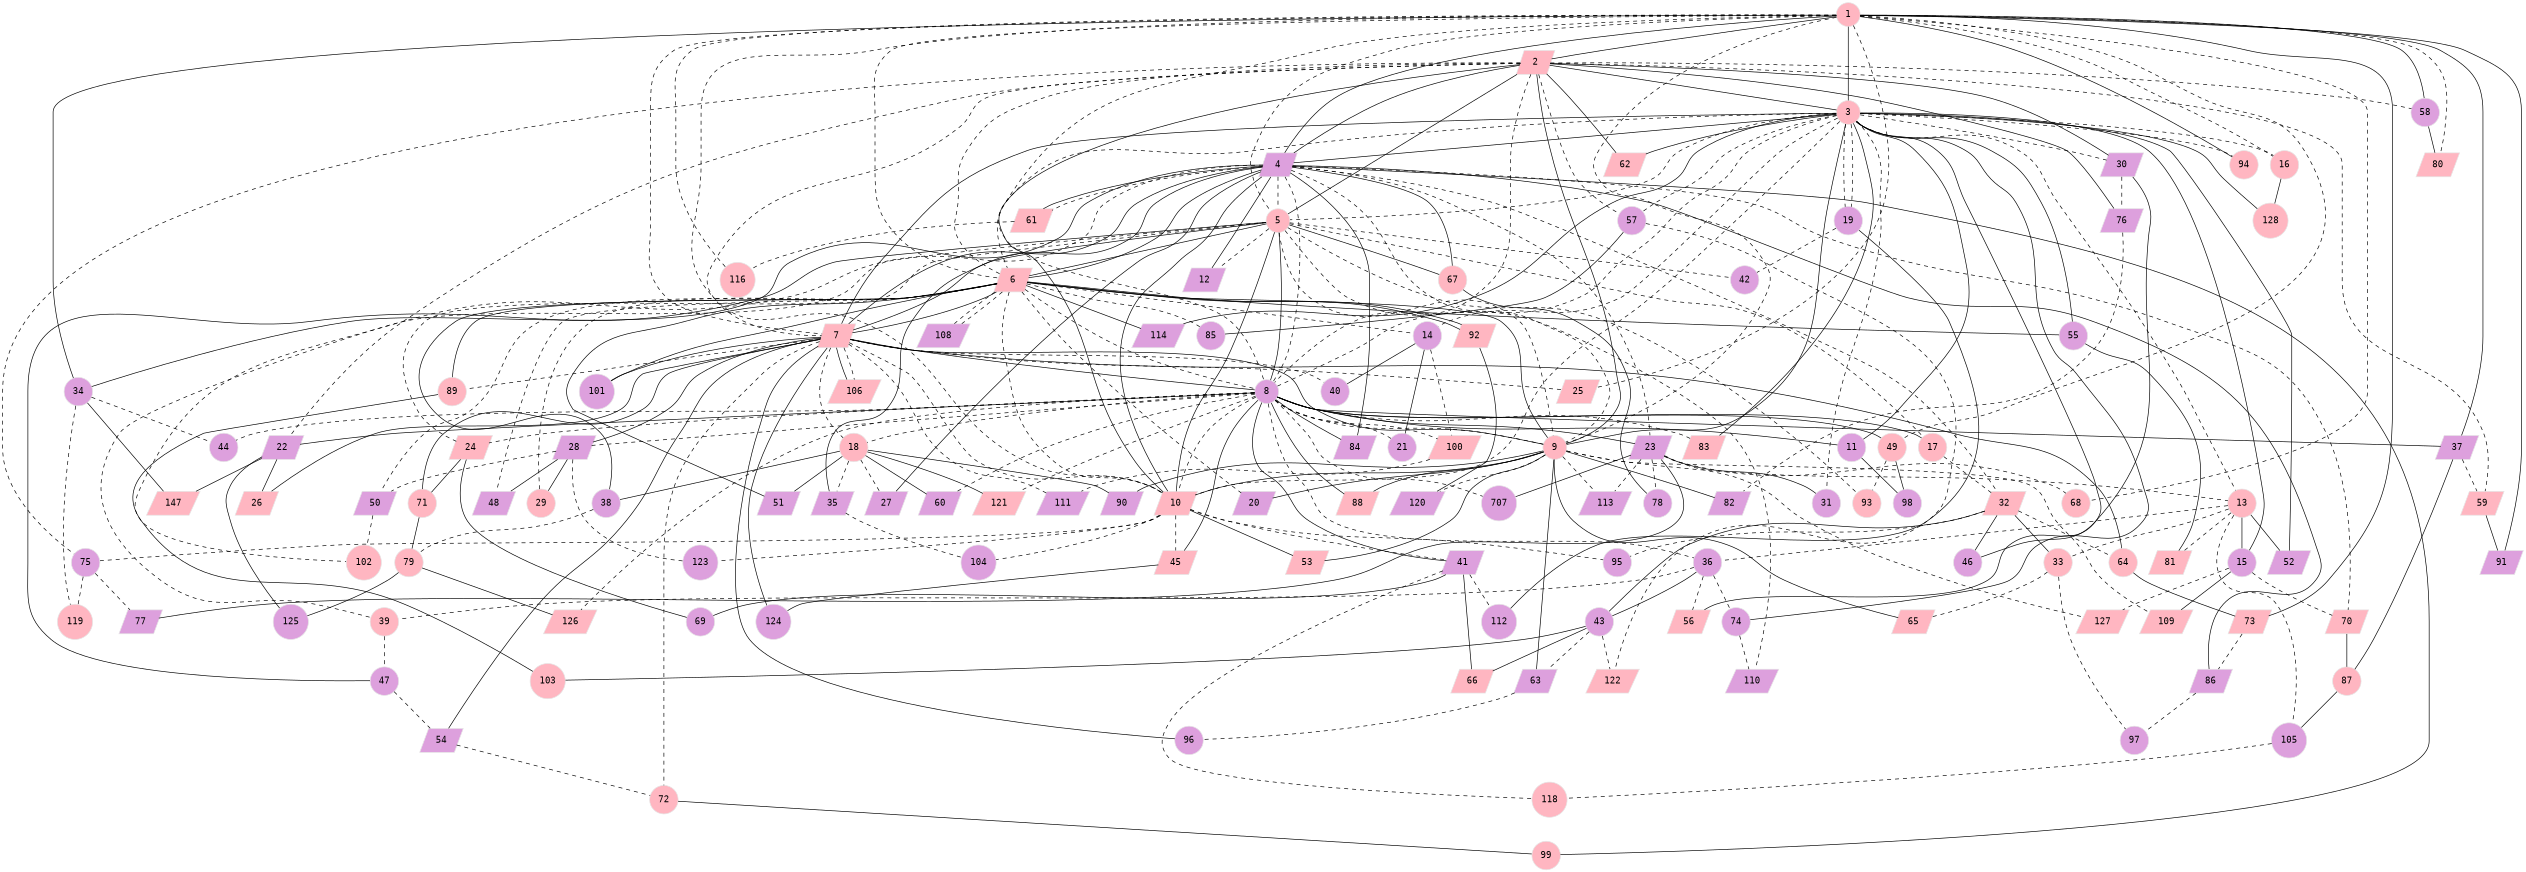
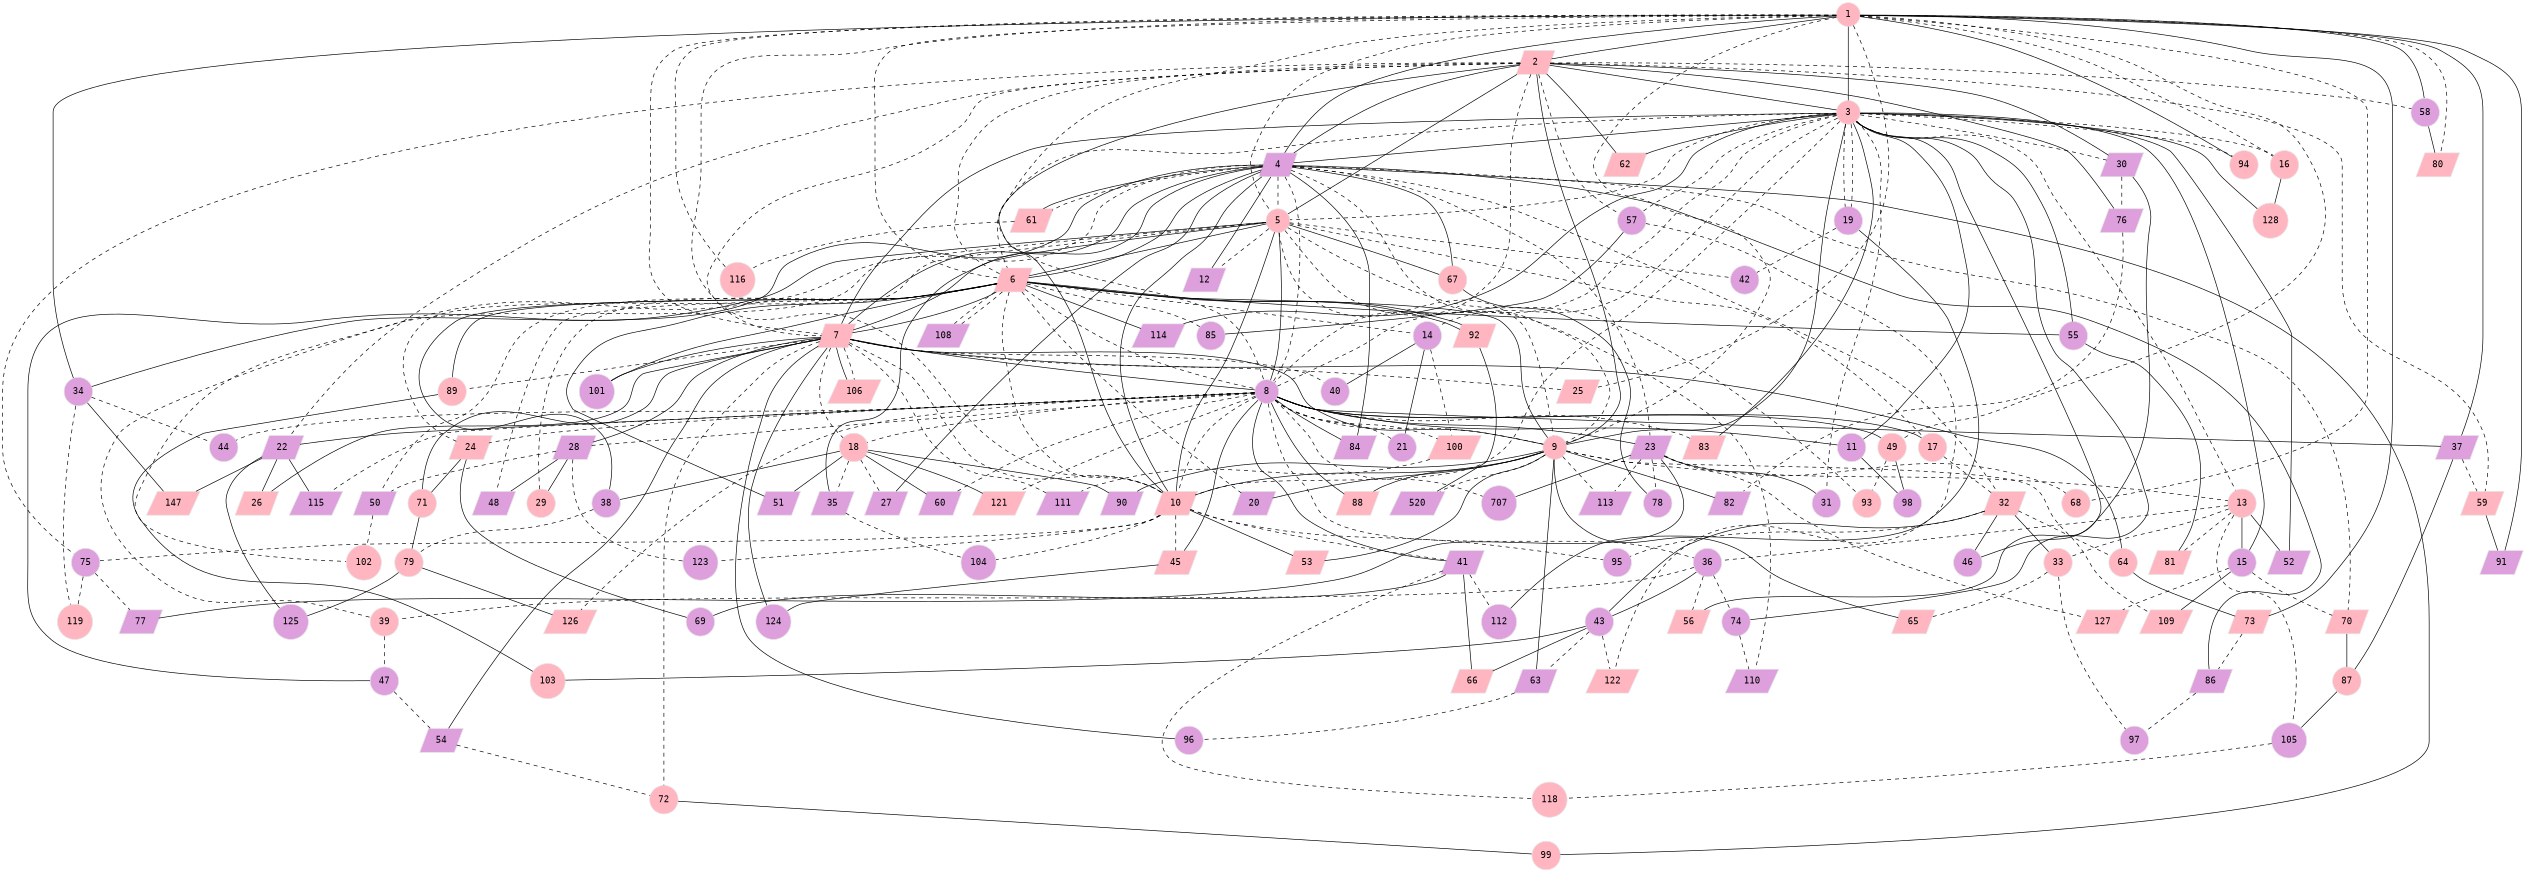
node "115": added
node "120": label "120" -> "520"
